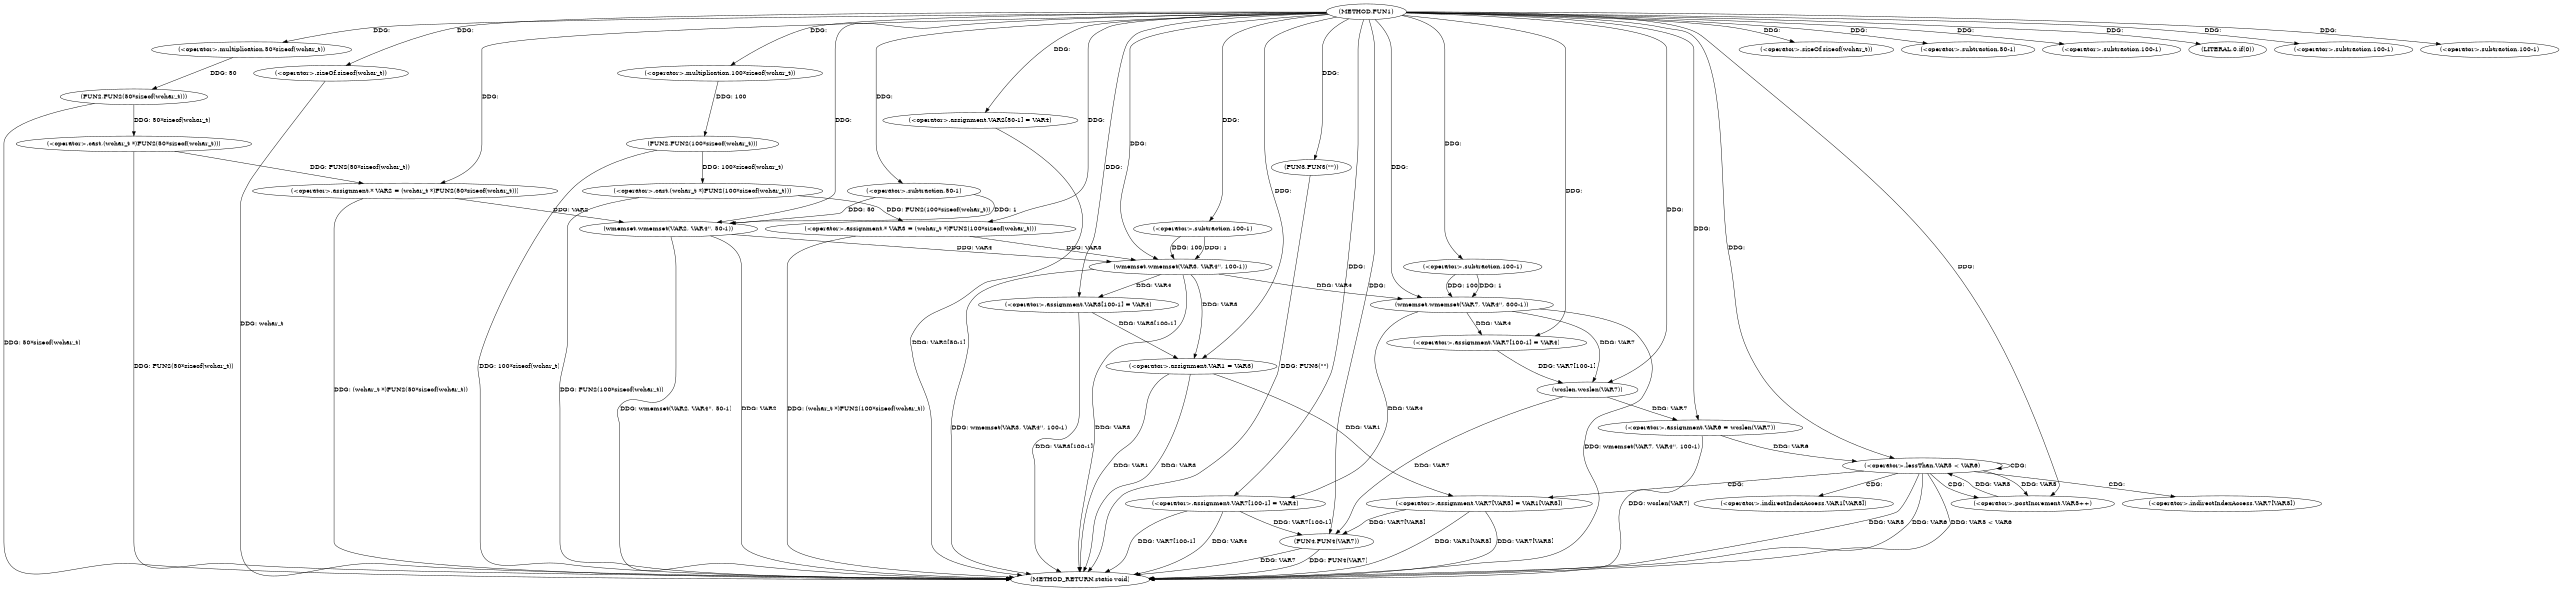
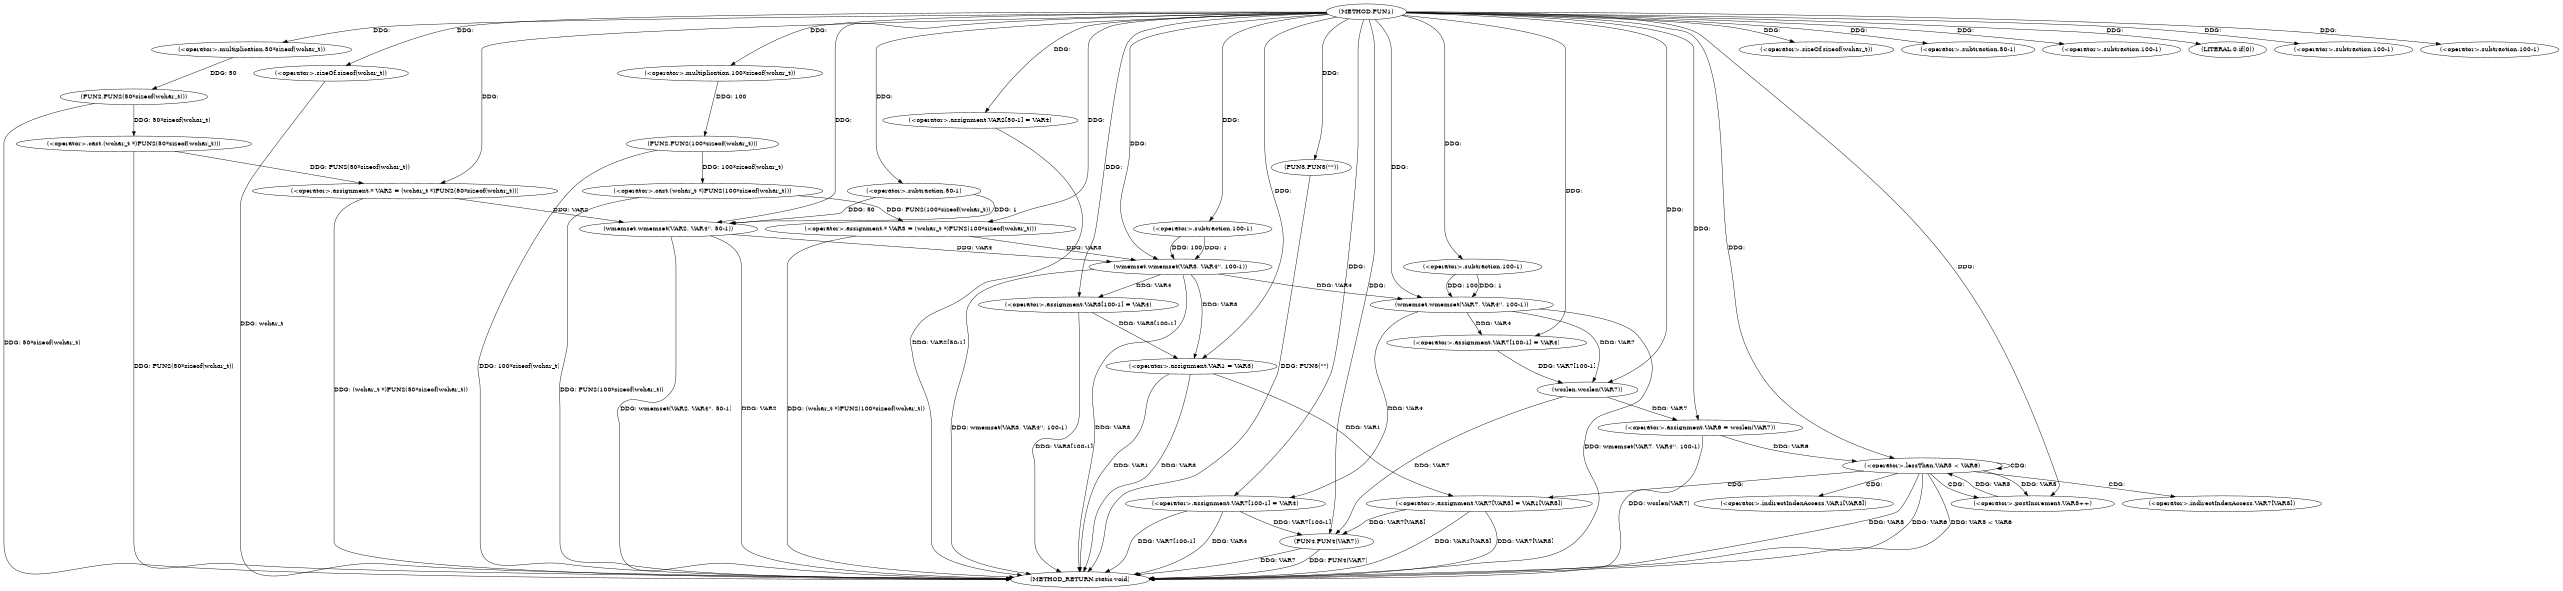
node "(wmemset,wmemset(VAR7, VAR4'', 300-1))": label "(wmemset,wmemset(VAR7, VAR4'', 300-1))" -> "(wmemset,wmemset(VAR7, VAR4'', 100-1))"
